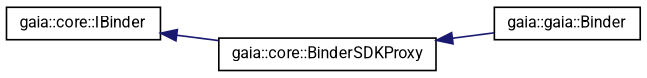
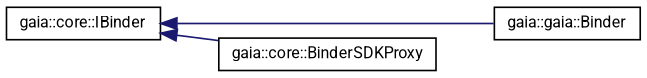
edge "gaia::gaia::Binder" -> "gaia::core::BinderSDKProxy": now "gaia::gaia::Binder" -> "gaia::core::IBinder"
